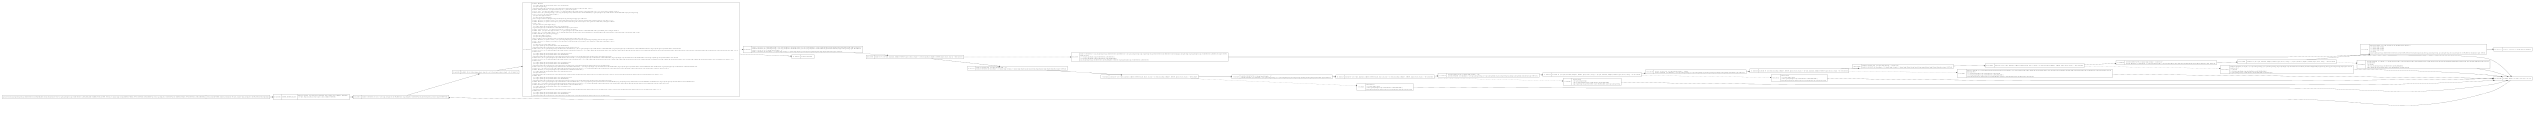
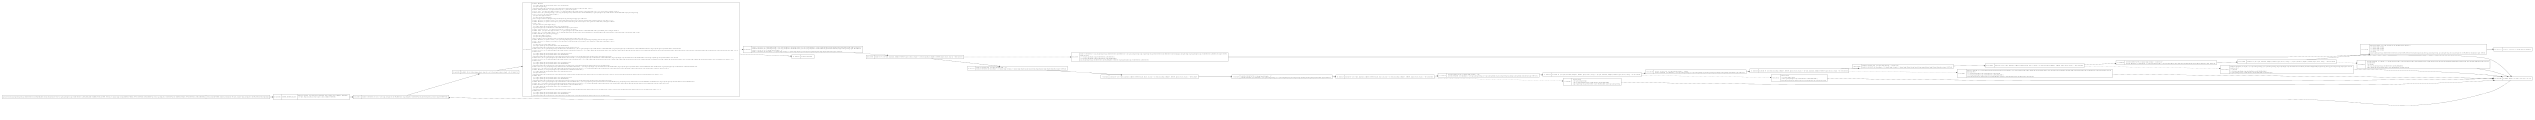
node "8: 0x0026": removed
